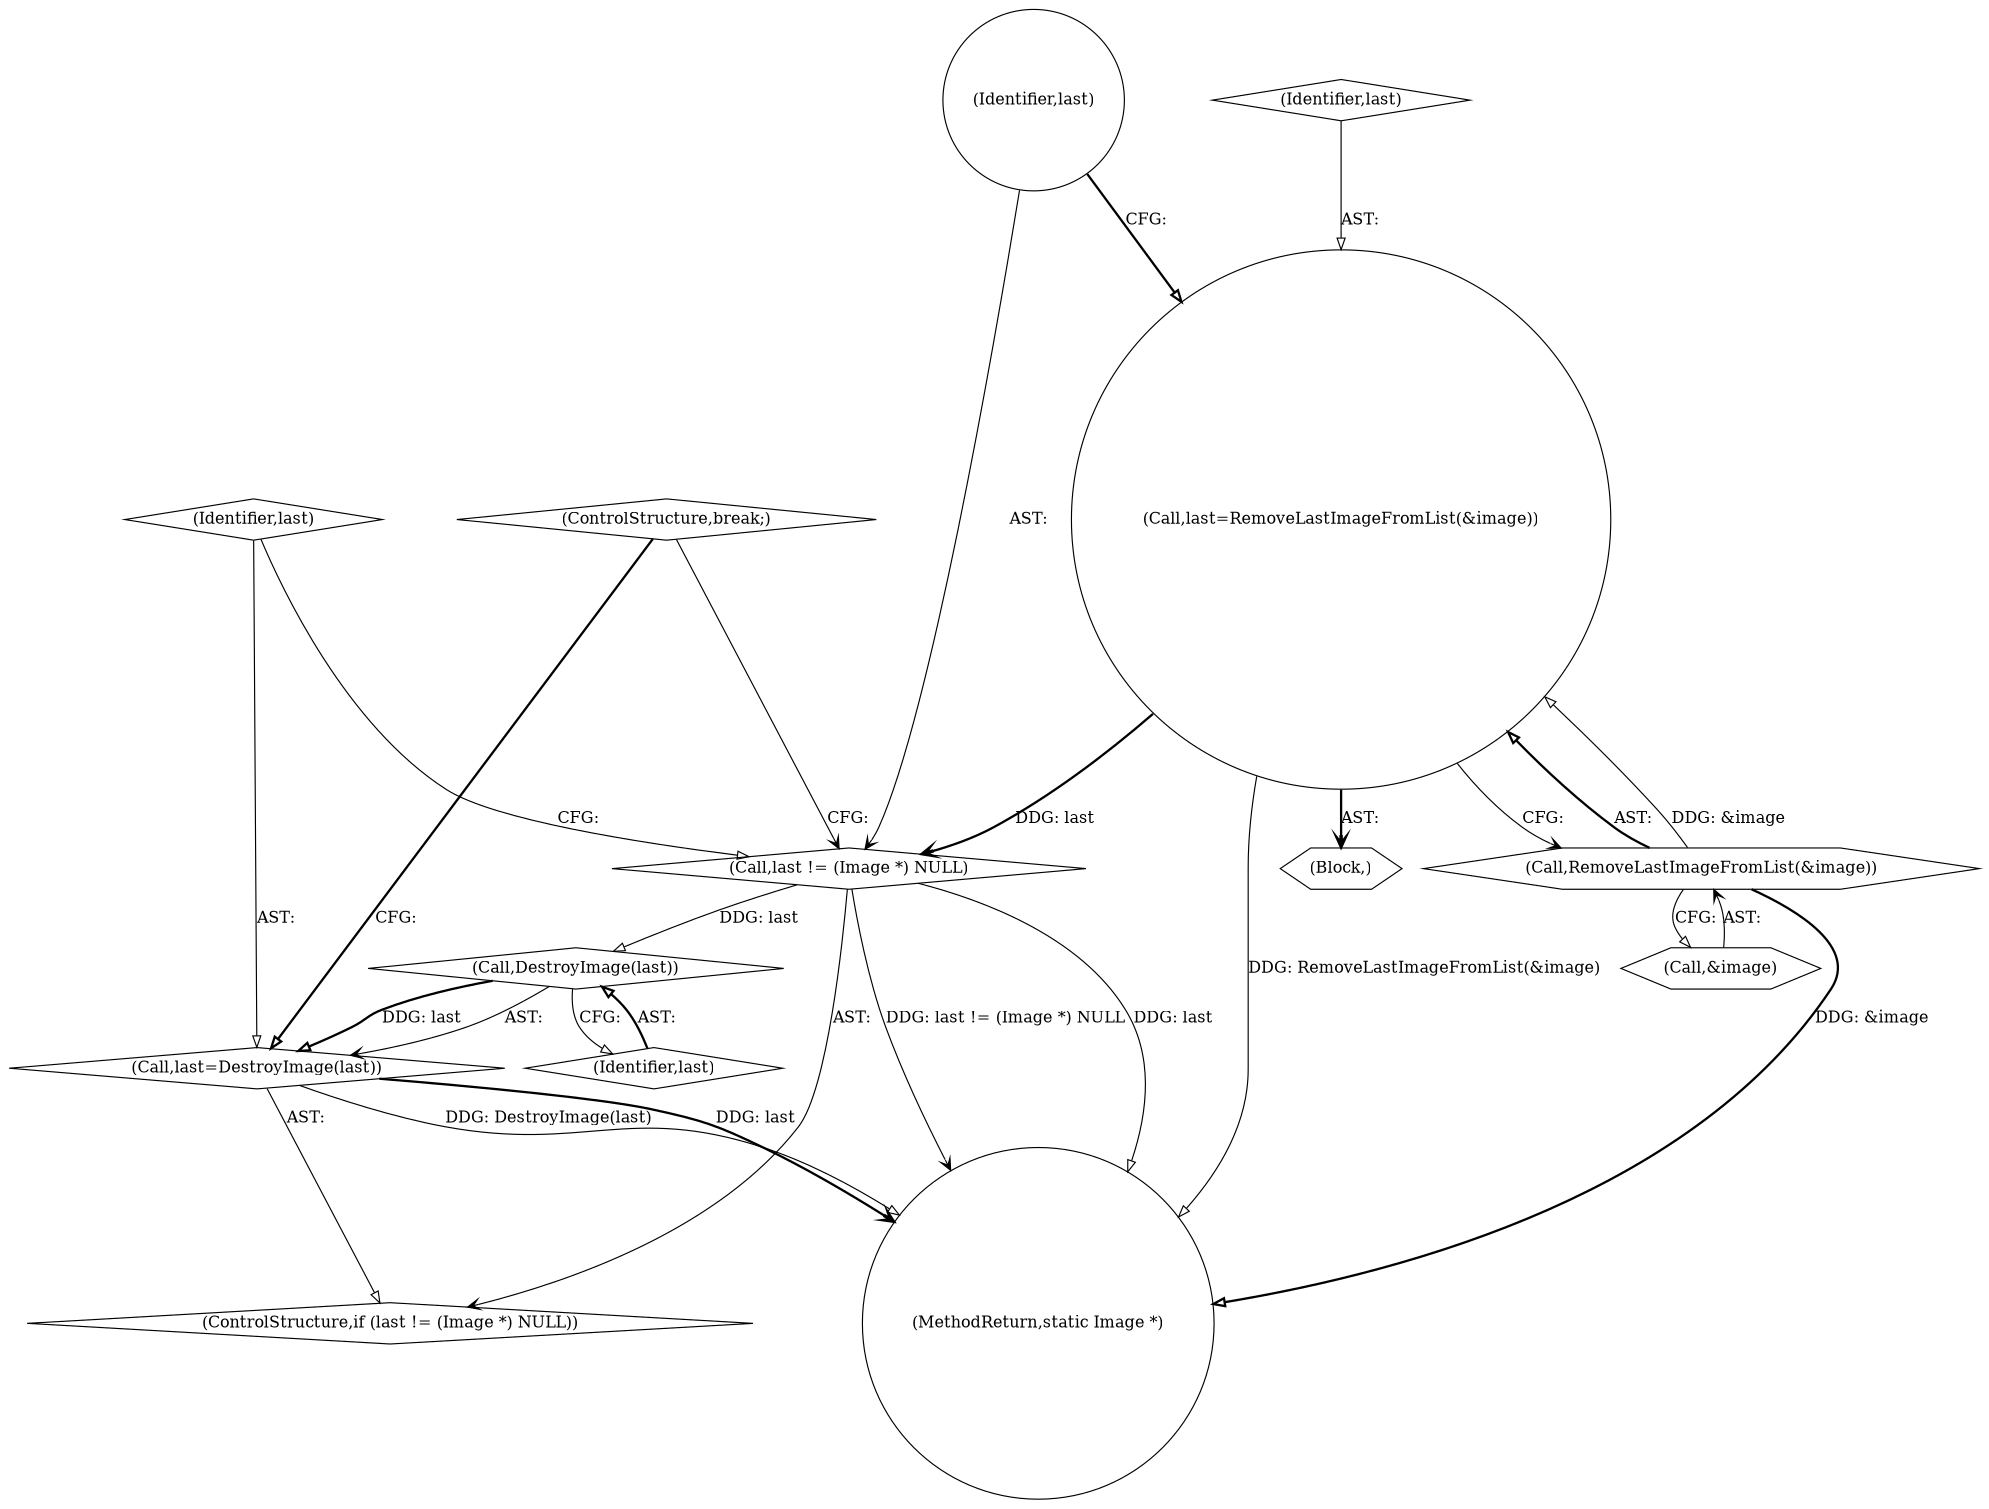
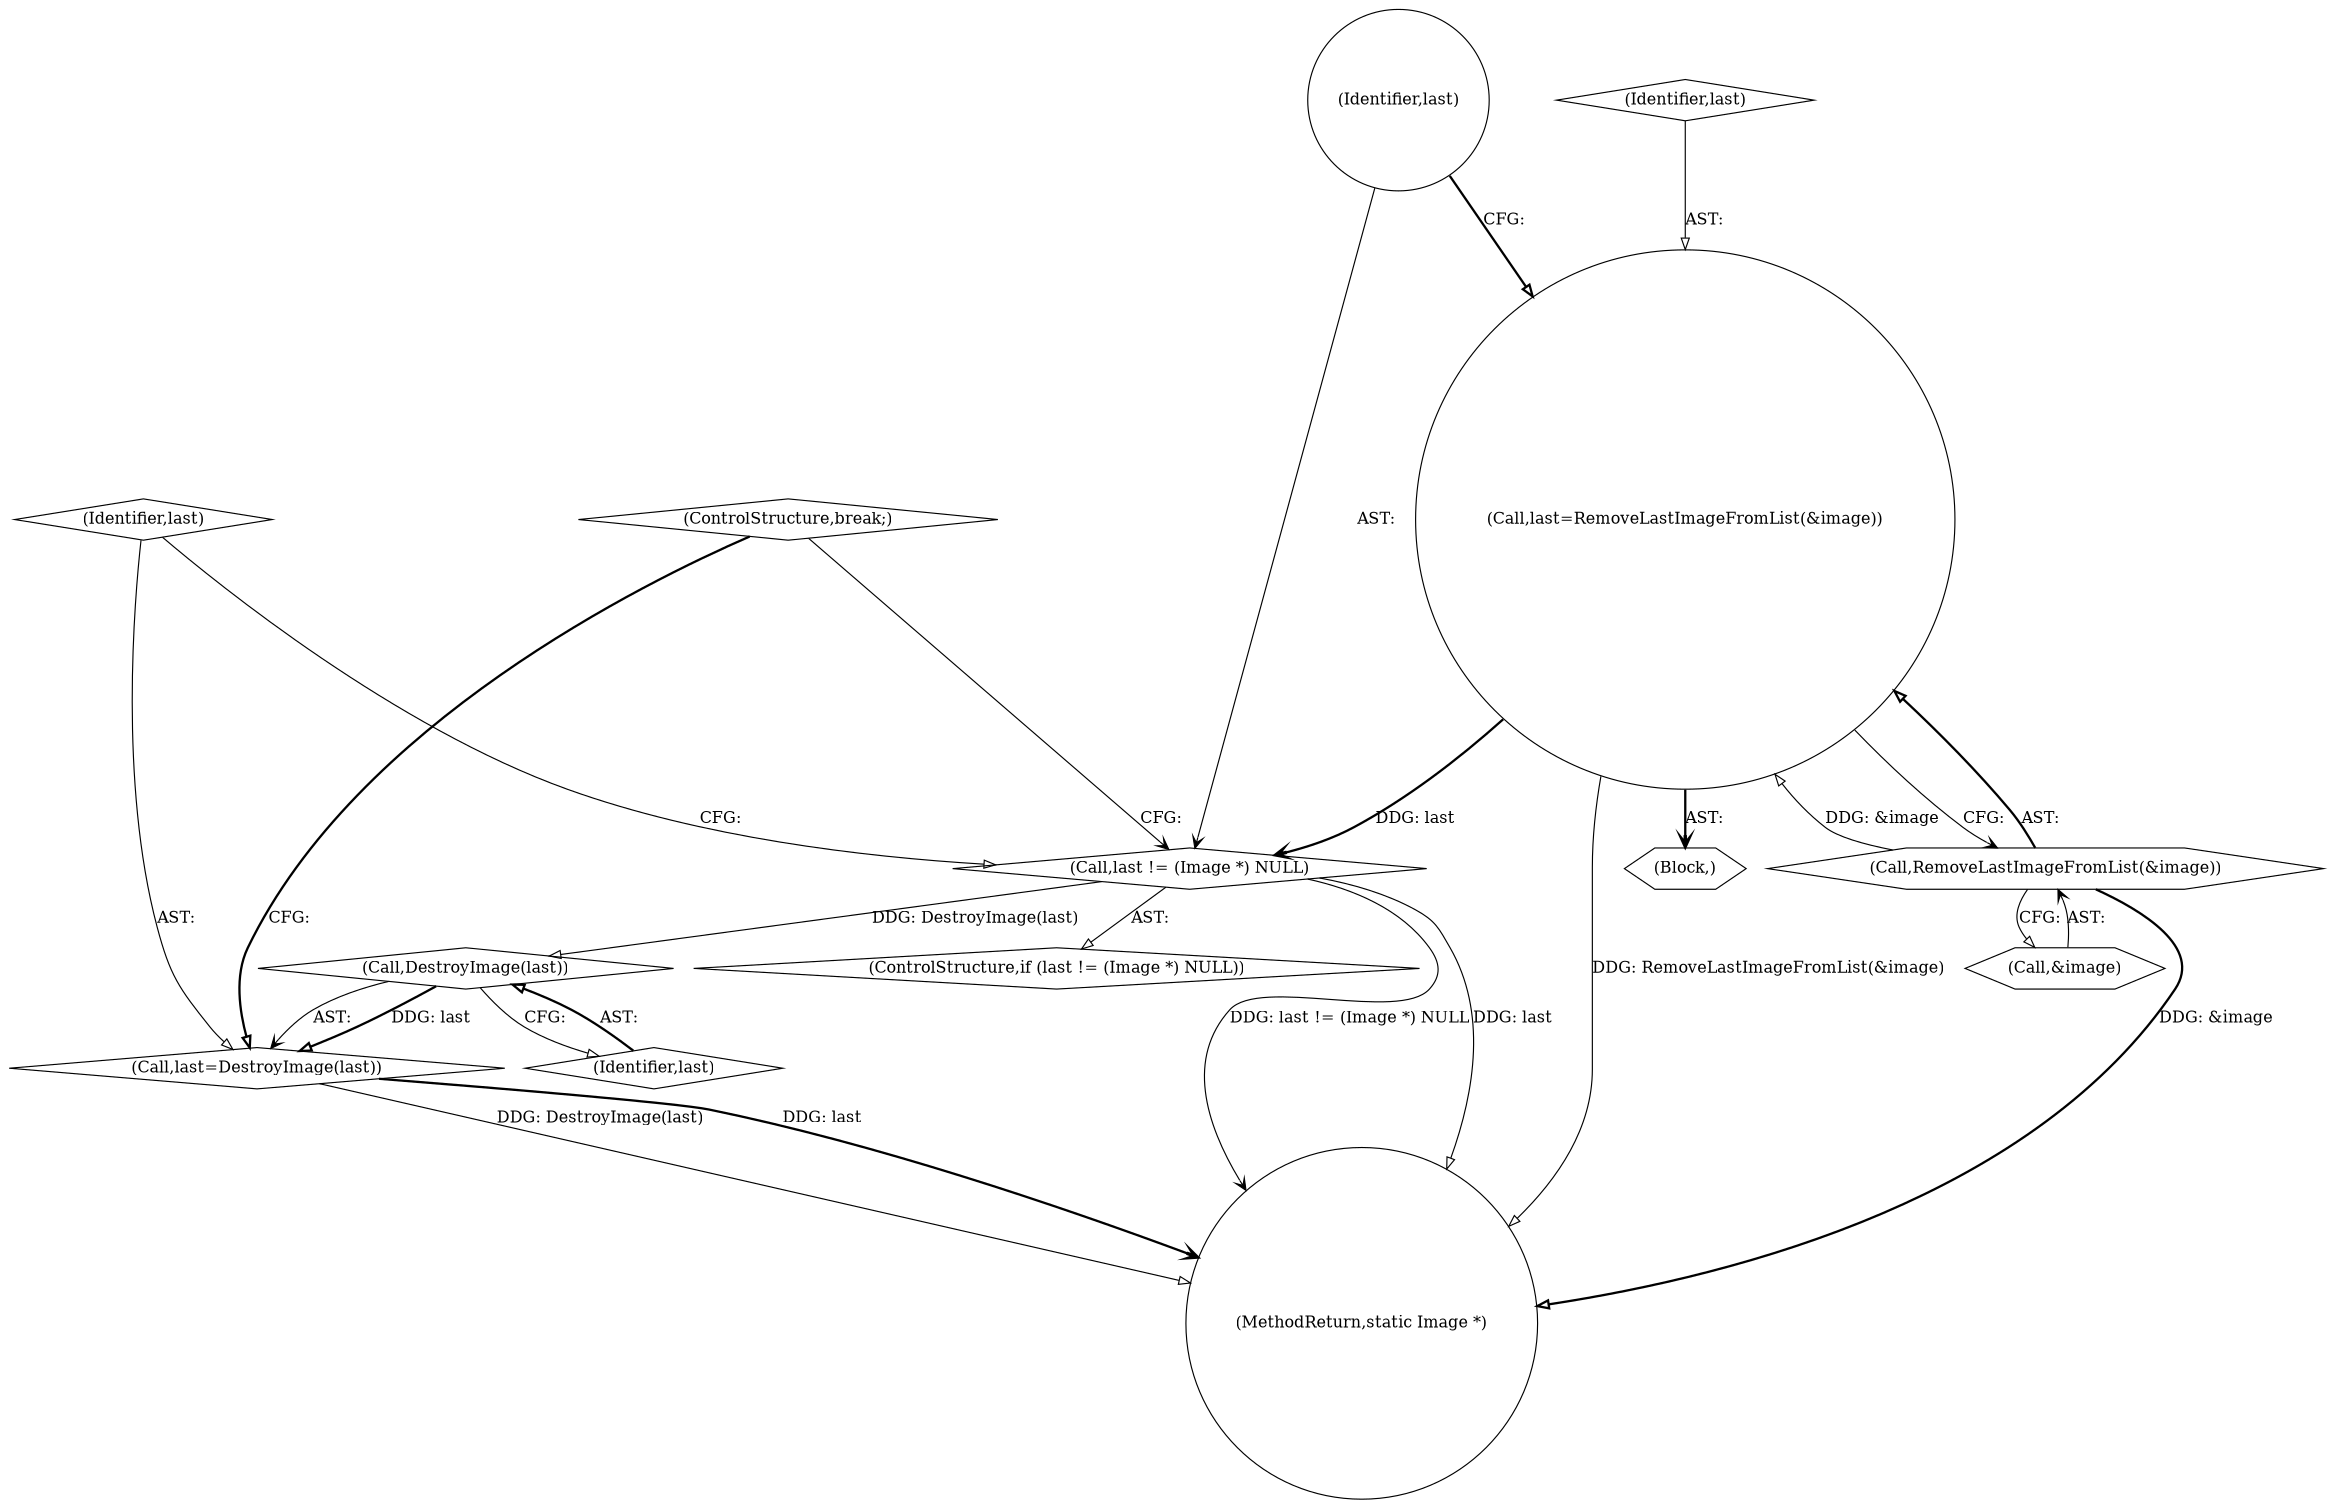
edge "(Call,last != (Image *) NULL)" -> "(Call,DestroyImage(last))": label "DDG: last" -> "DDG: DestroyImage(last)"
edge "(Call,last != (Image *) NULL)" -> "(ControlStructure,if (last != (Image *) NULL))": arrowhead vee -> onormal
edge "(Call,last=DestroyImage(last))" -> "(ControlStructure,if (last != (Image *) NULL))": removed, label "AST:"
